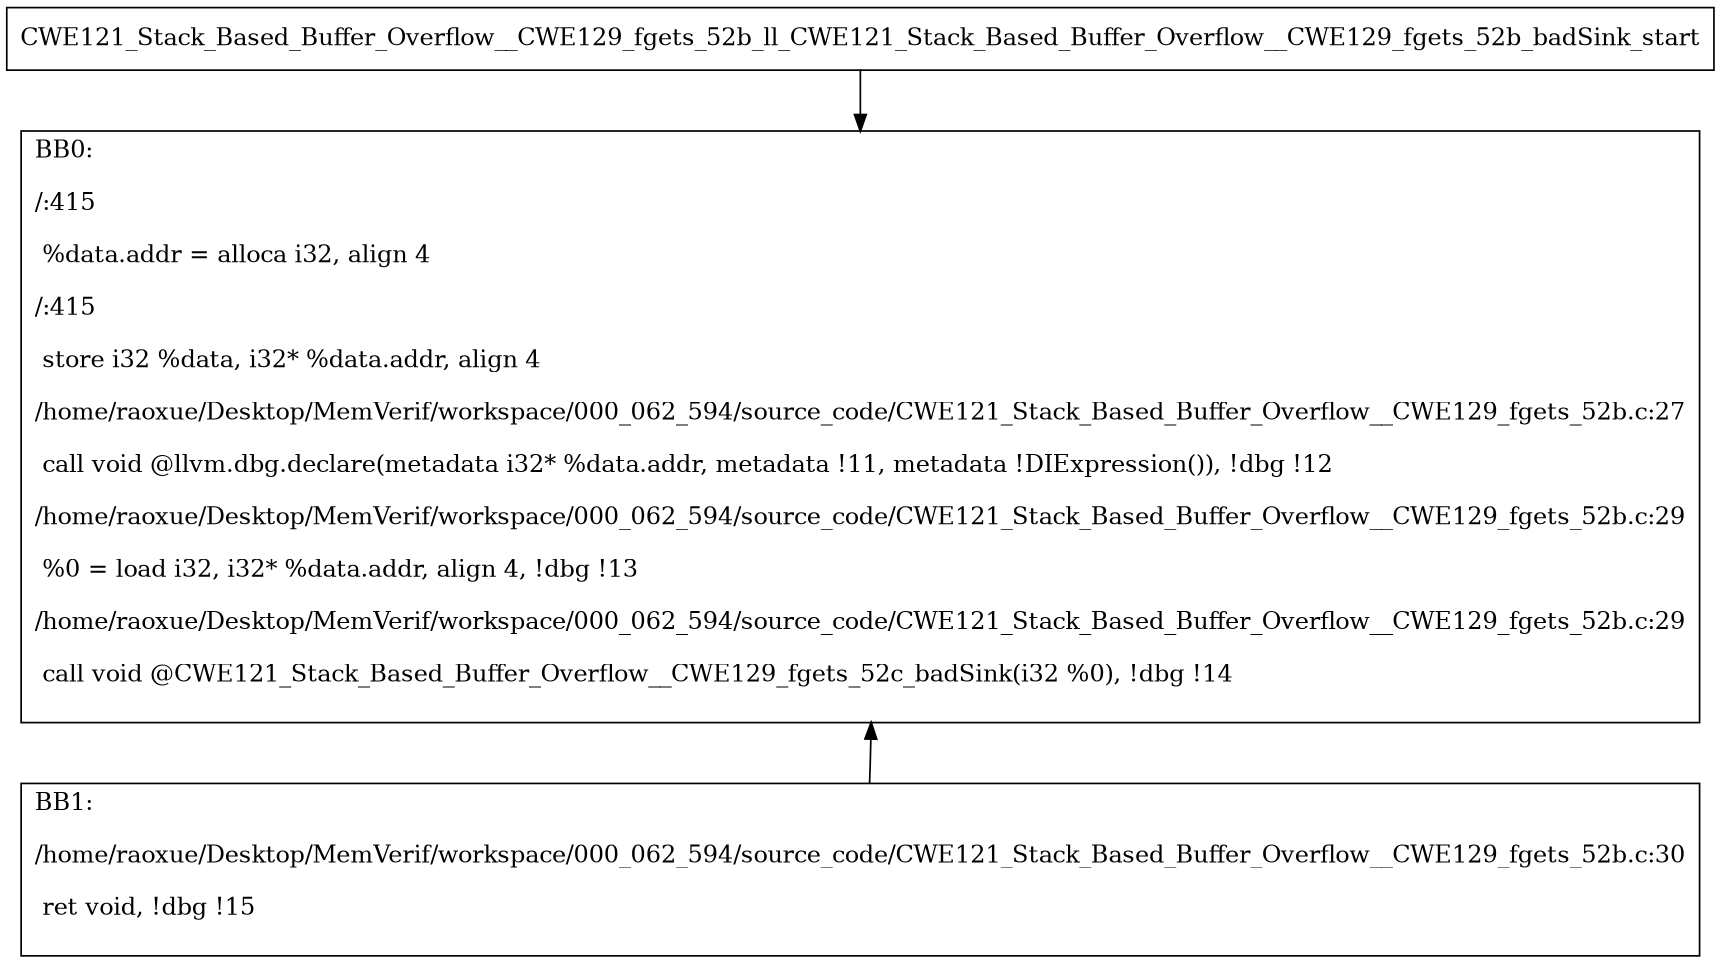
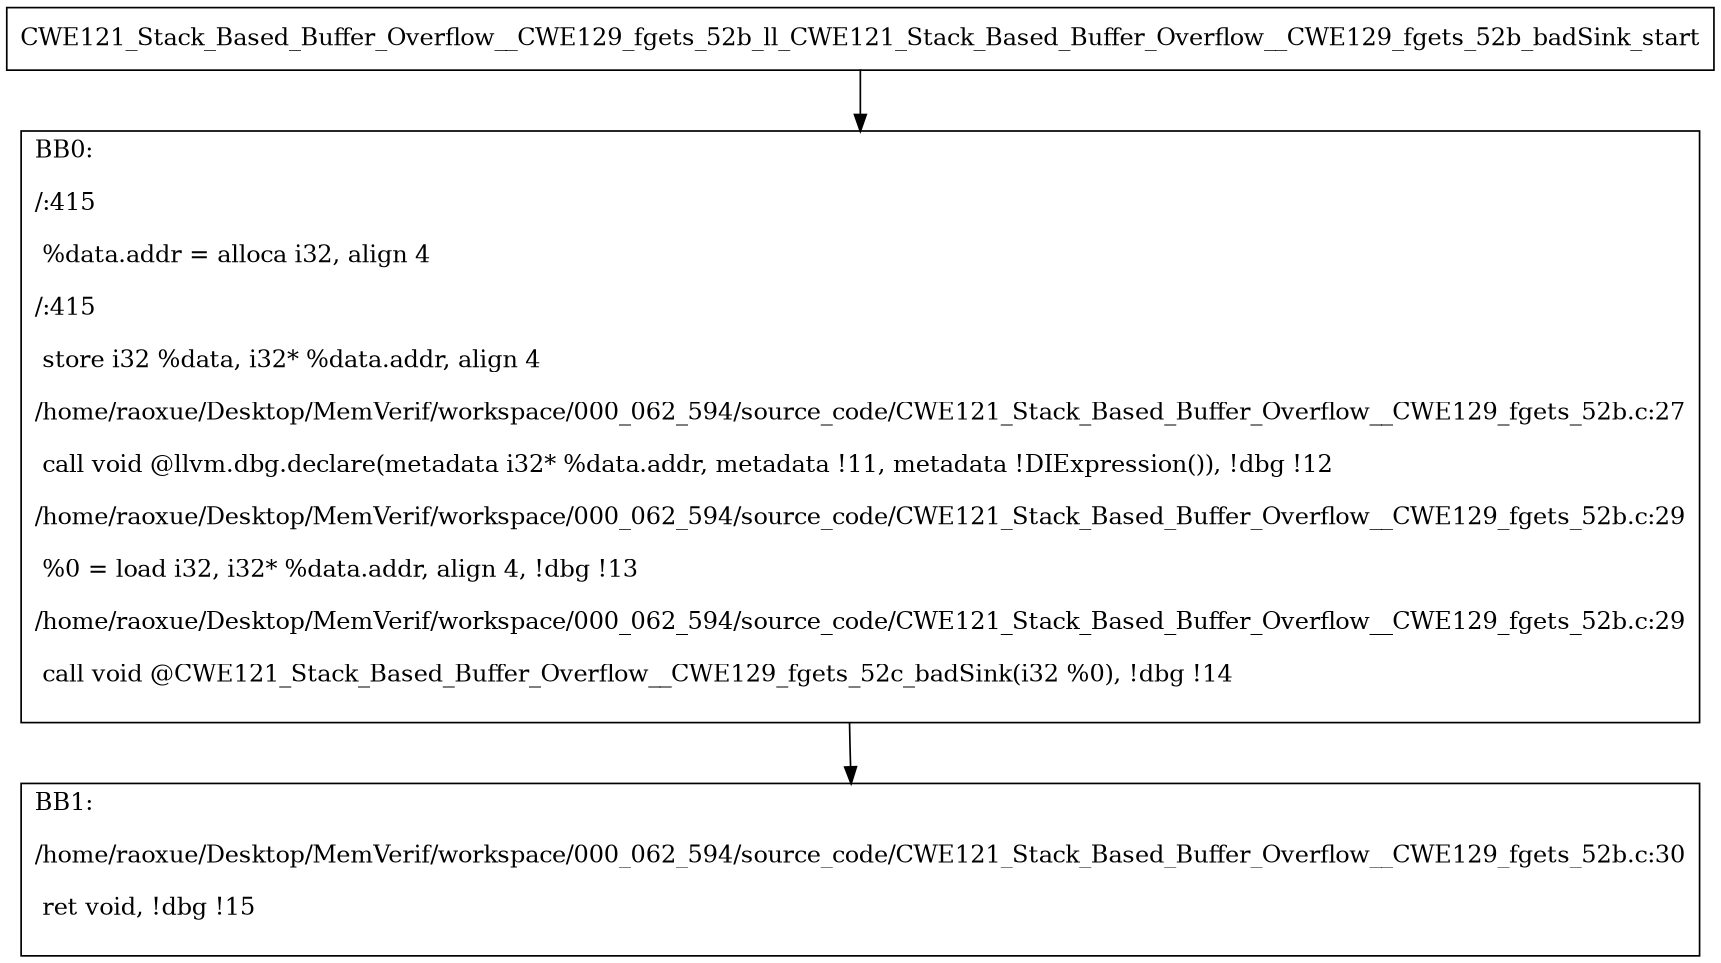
edge "BB1:" -> "BB0:": reversed
